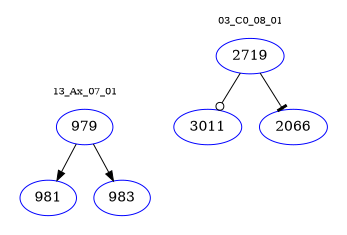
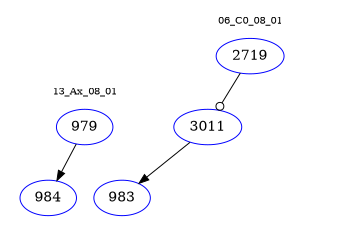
cluster "03_C0_08_01": label "03_C0_08_01" -> "06_C0_08_01"
cluster "13_Ax_07_01": label "13_Ax_07_01" -> "13_Ax_08_01"
node "2066": removed
edge "979" -> "983": now "3011" -> "983"
node "981": label "981" -> "984"
